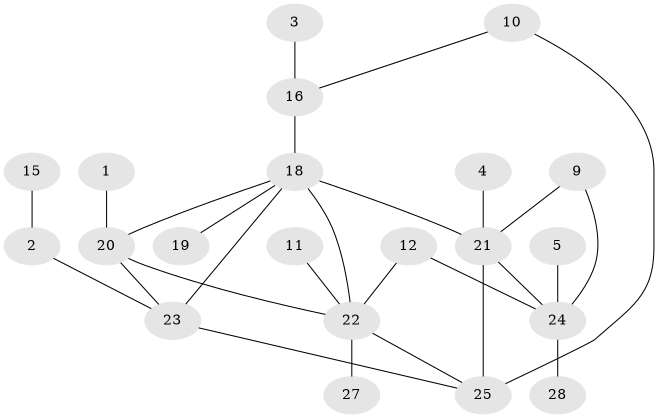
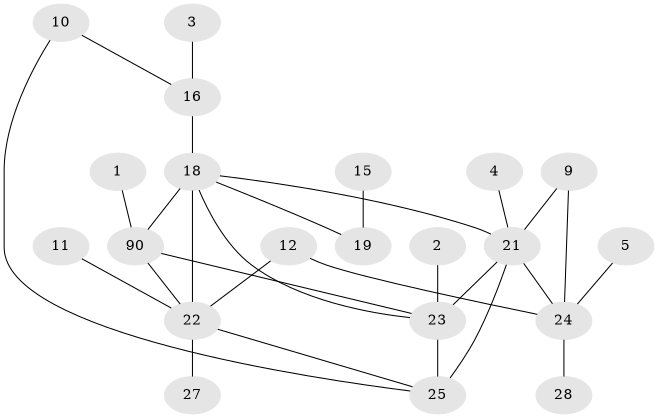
edge "15" -- "2": now "15" -- "19"
node "20": label "20" -> "90"
edge "21" -- "23": added
